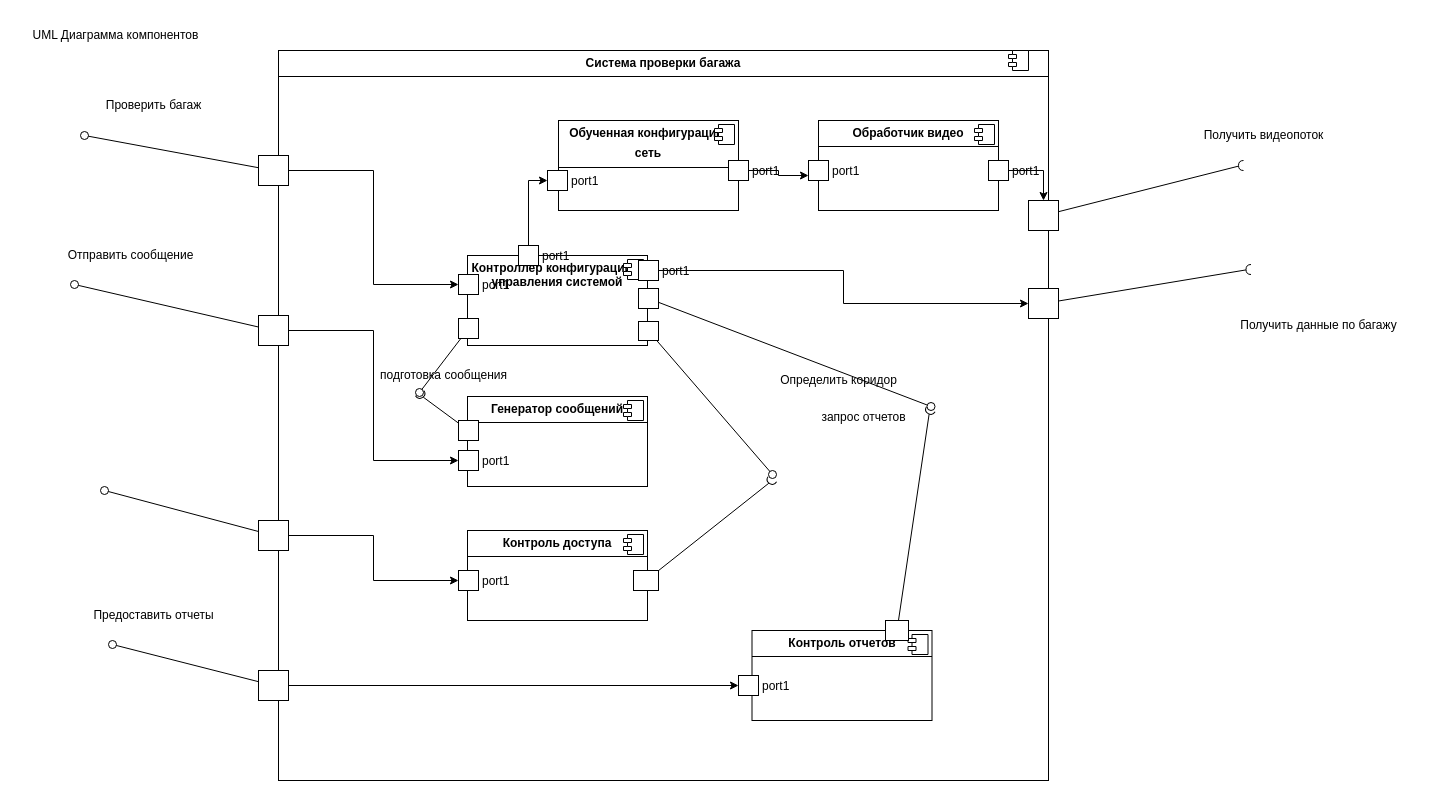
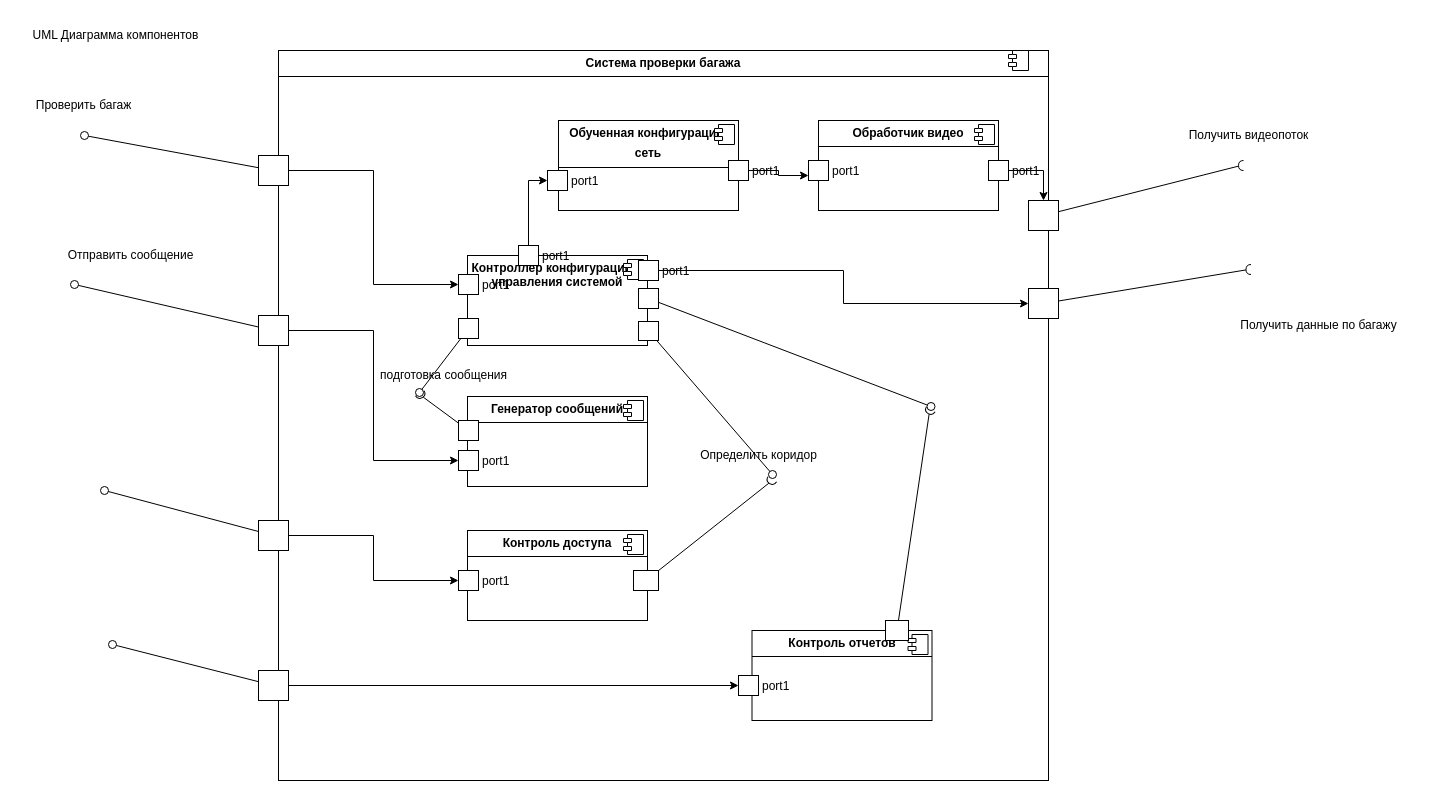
node "Проверить багаж": moved (154, 106) -> (84, 106)
node "Получить видеопоток": moved (1264, 136) -> (1249, 136)
node "Определить коридор": moved (839, 381) -> (759, 456)
node "запрос отчетов": removed
node "Предоставить отчеты": removed
